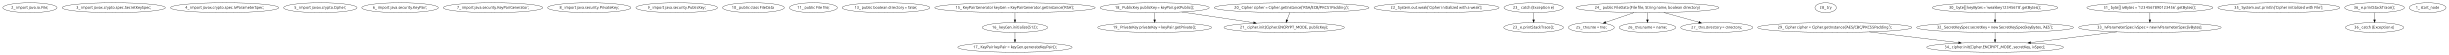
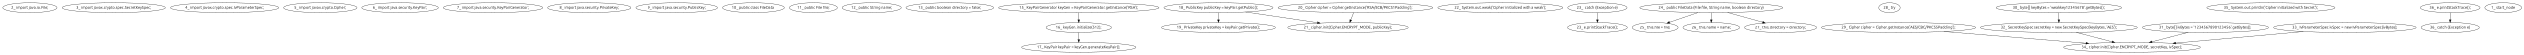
node "12_ public String name;": added
node "35_ System.out.println('Cipher initialized with File');": label "35_ System.out.println('Cipher initialized with File');" -> "35_ System.out.println('Cipher initialized with Secret');"
edge "31_ byte[] ivBytes = '1234567890123456'.getBytes();" -> "33_ IvParameterSpec ivSpec = new IvParameterSpec(ivBytes);": now "31_ byte[] ivBytes = '1234567890123456'.getBytes();" -> "34_ cipher.init(Cipher.ENCRYPT_MODE, secretKey, ivSpec);"
